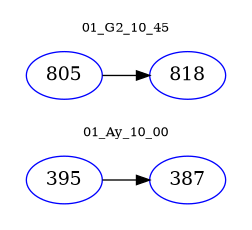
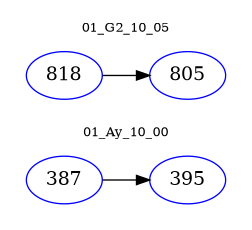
cluster "01_G2_10_45": label "01_G2_10_45" -> "01_G2_10_05"
edge "805" -> "818": reversed
edge "395" -> "387": reversed
